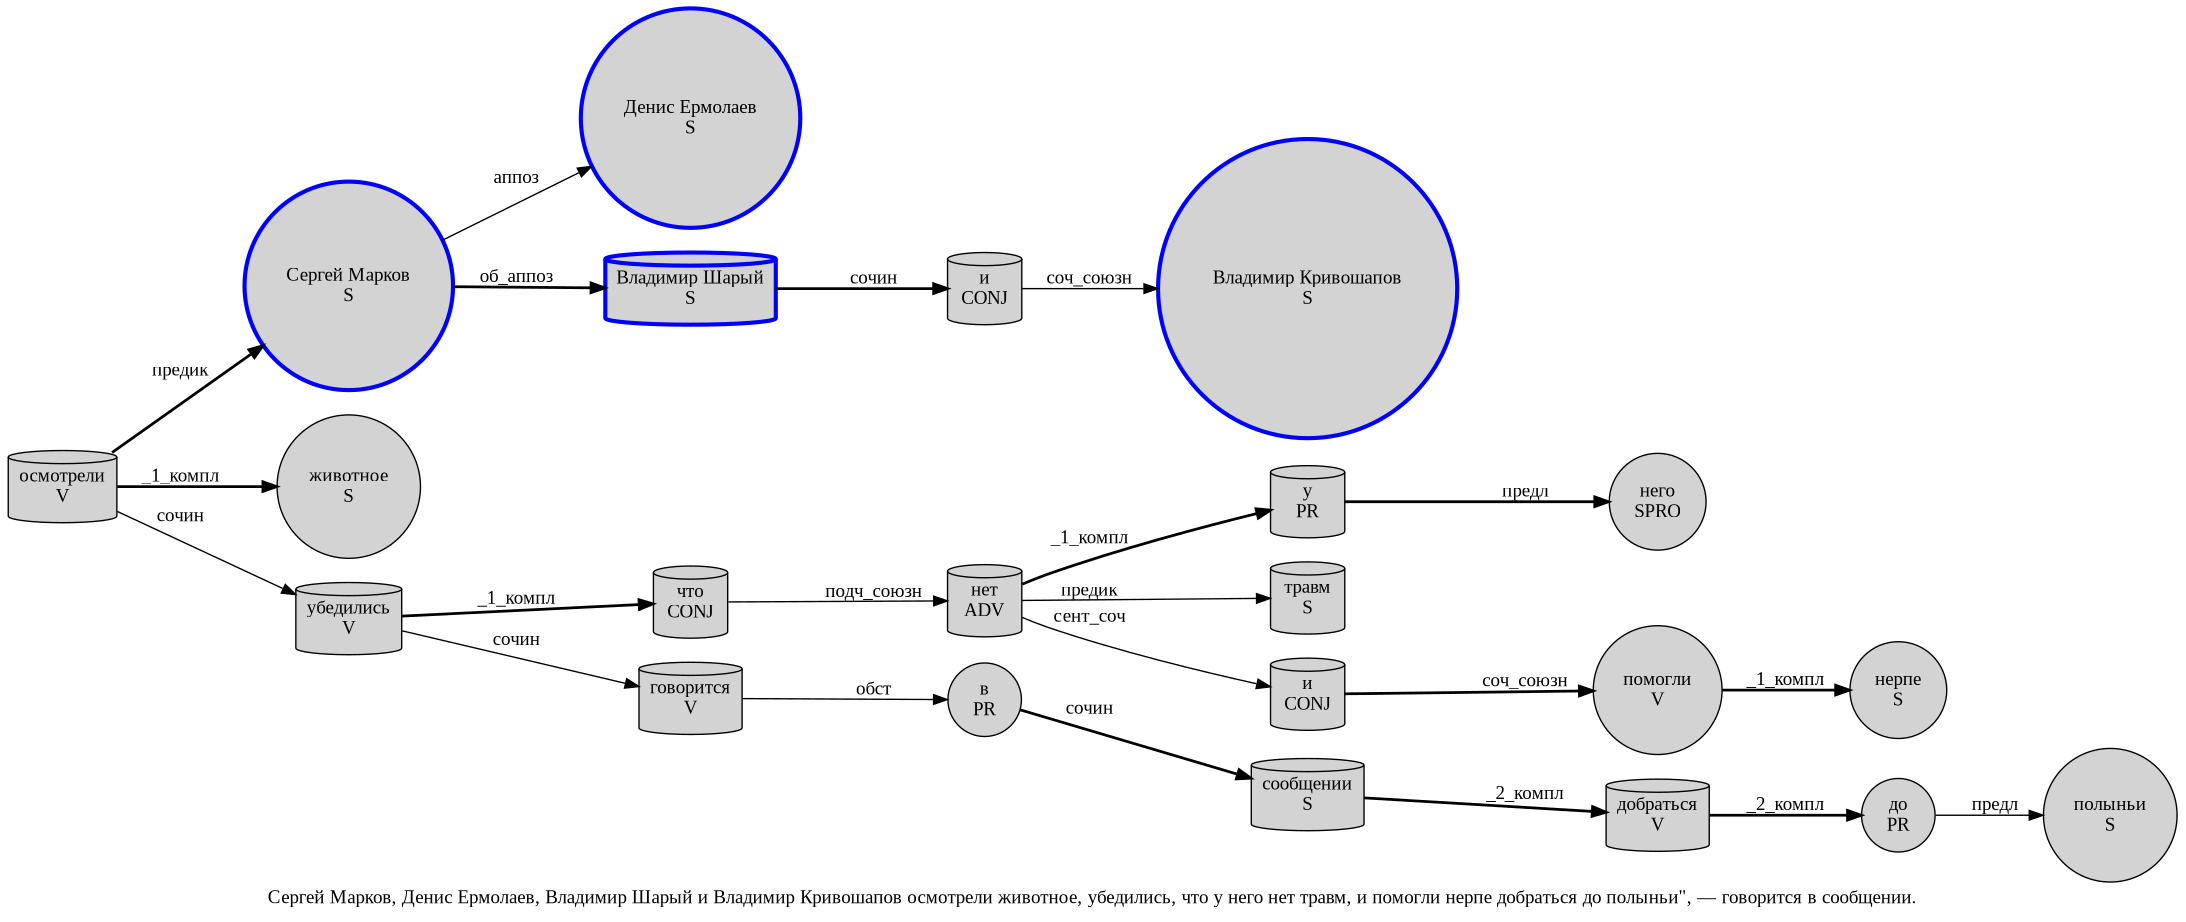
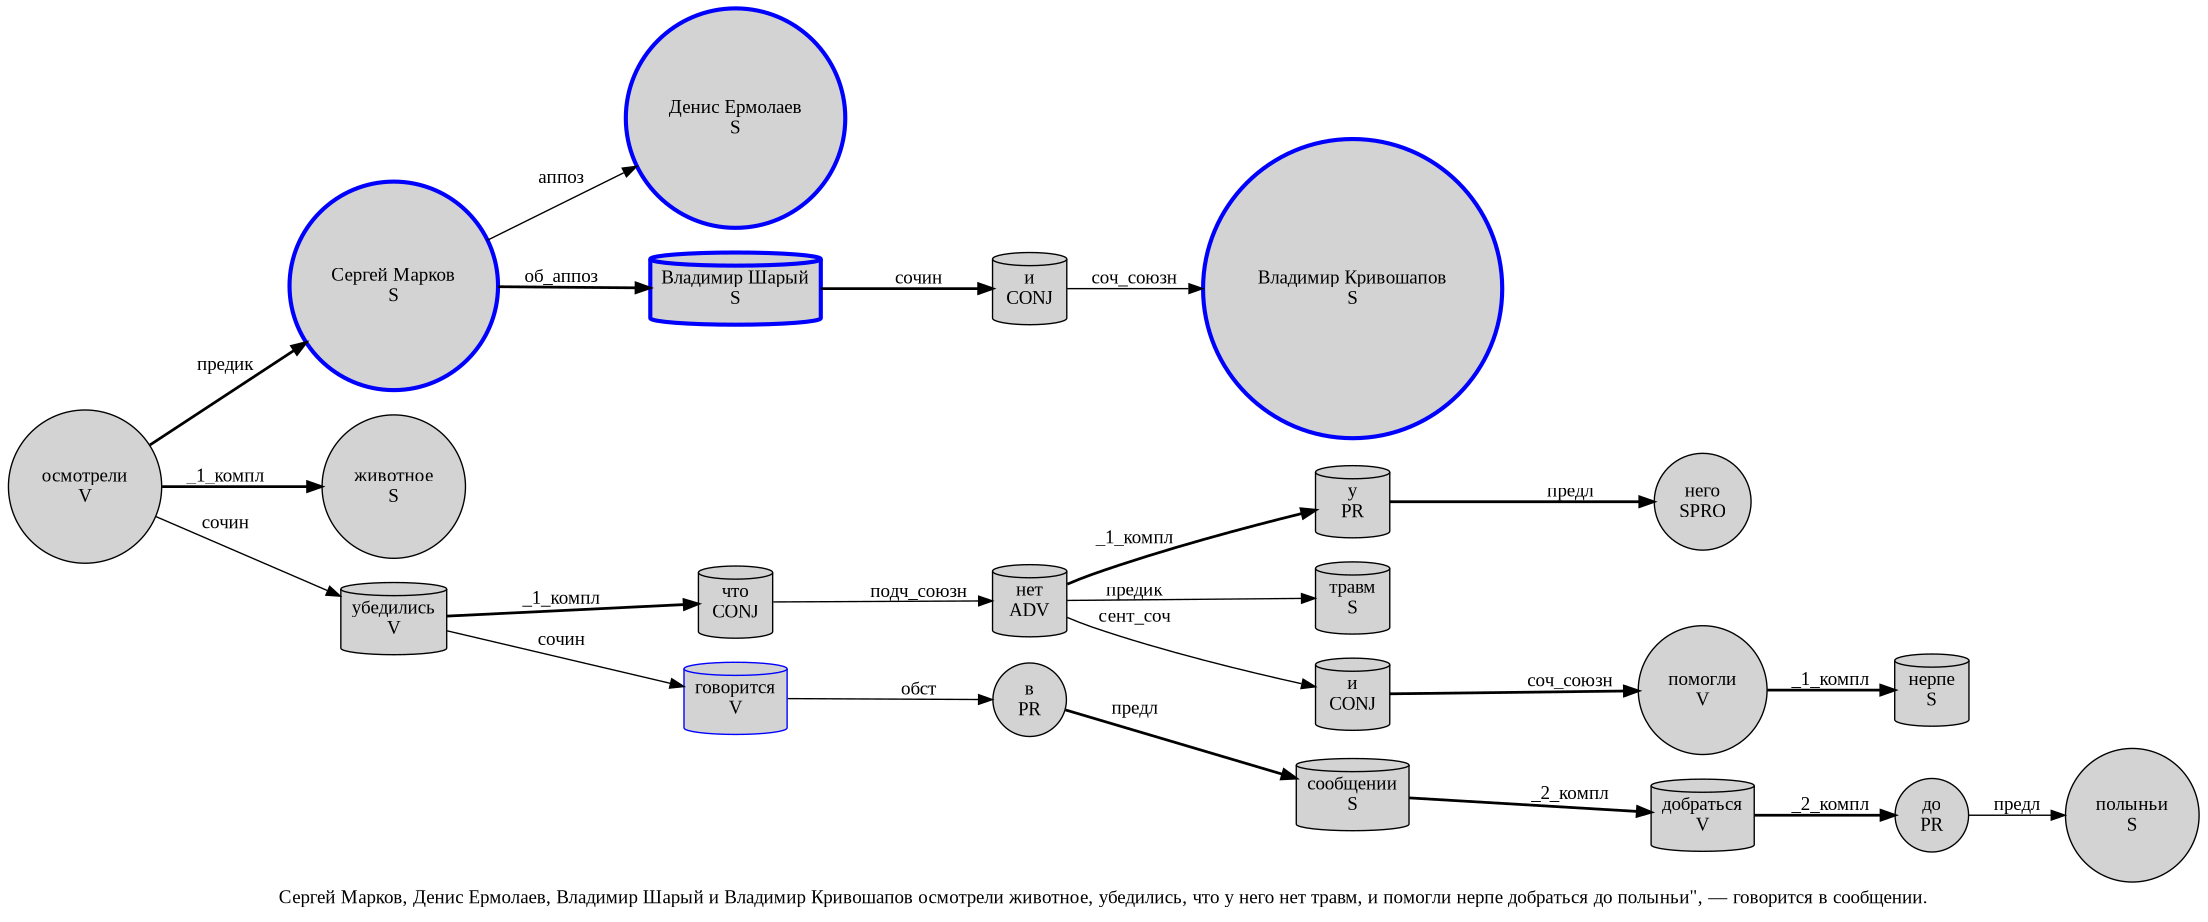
node "осмотрели V": shape cylinder -> circle
node "нерпе S": shape circle -> cylinder
node "говорится V": color black -> blue
edge "в PR" -> "сообщении S": label "сочин" -> "предл"
